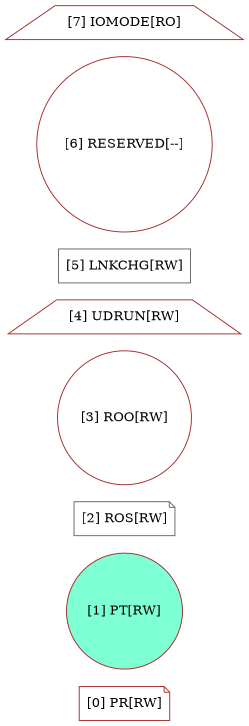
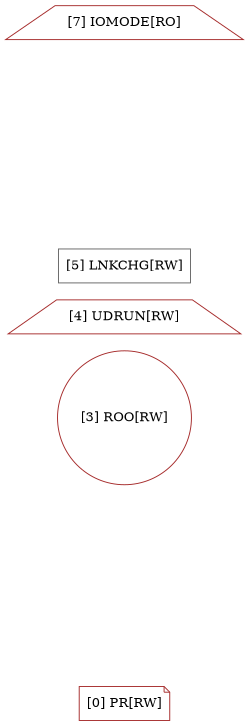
node "[6] RESERVED[--]": removed
node "[2] ROS[RW]": removed
node "[1] PT[RW]": removed
